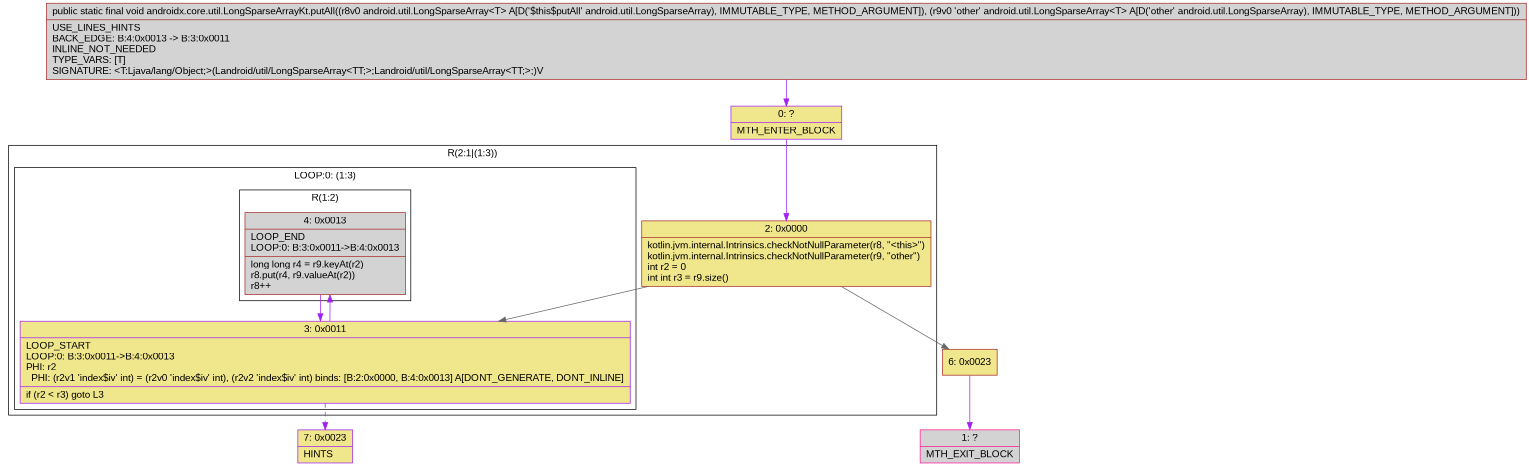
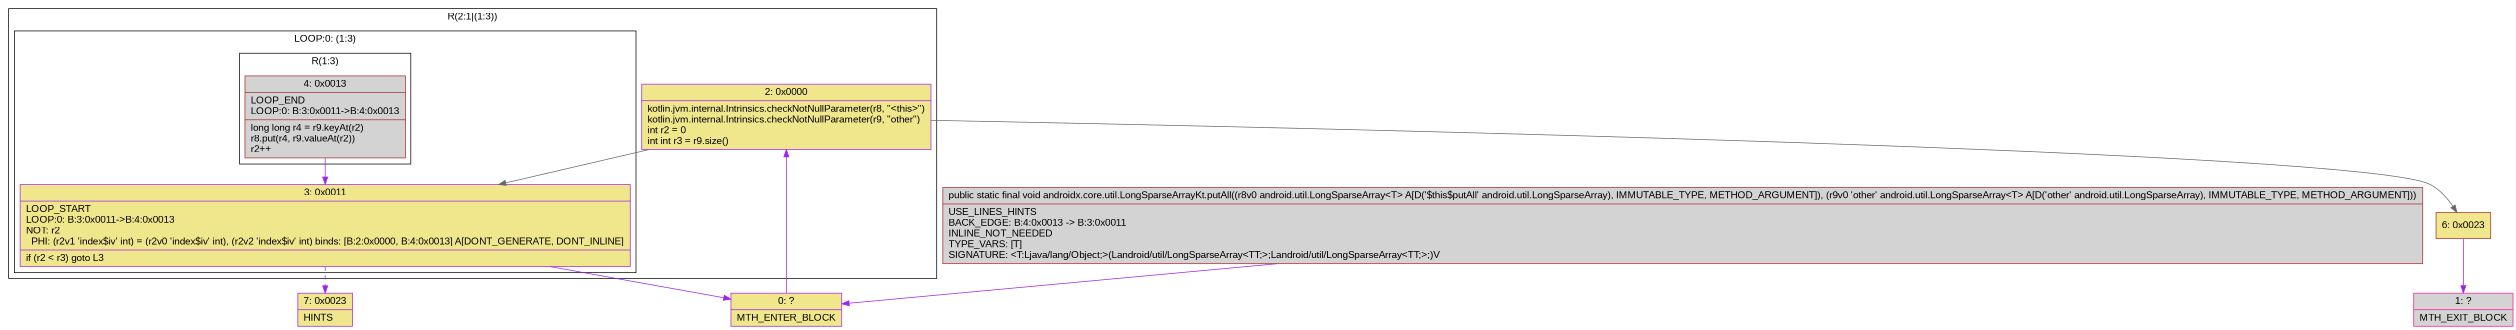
cluster "R(1:2)": label "R(1:2)" -> "R(1:3)"
node "2: 0x0000": color brown -> purple
node "4: 0x0013": text "r8++" -> "r2++"
edge "3: 0x0011" -> "4: 0x0013": now "3: 0x0011" -> "0: ?"
node "3: 0x0011": text "PHI: r2" -> "NOT: r2"
